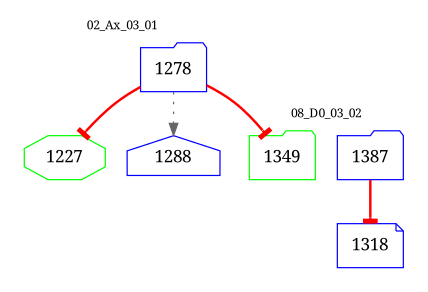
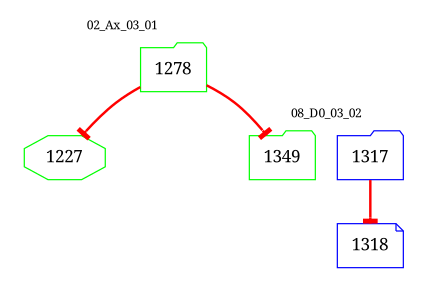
node "1278": color blue -> green
node "1288": removed
node "1387": label "1387" -> "1317"
